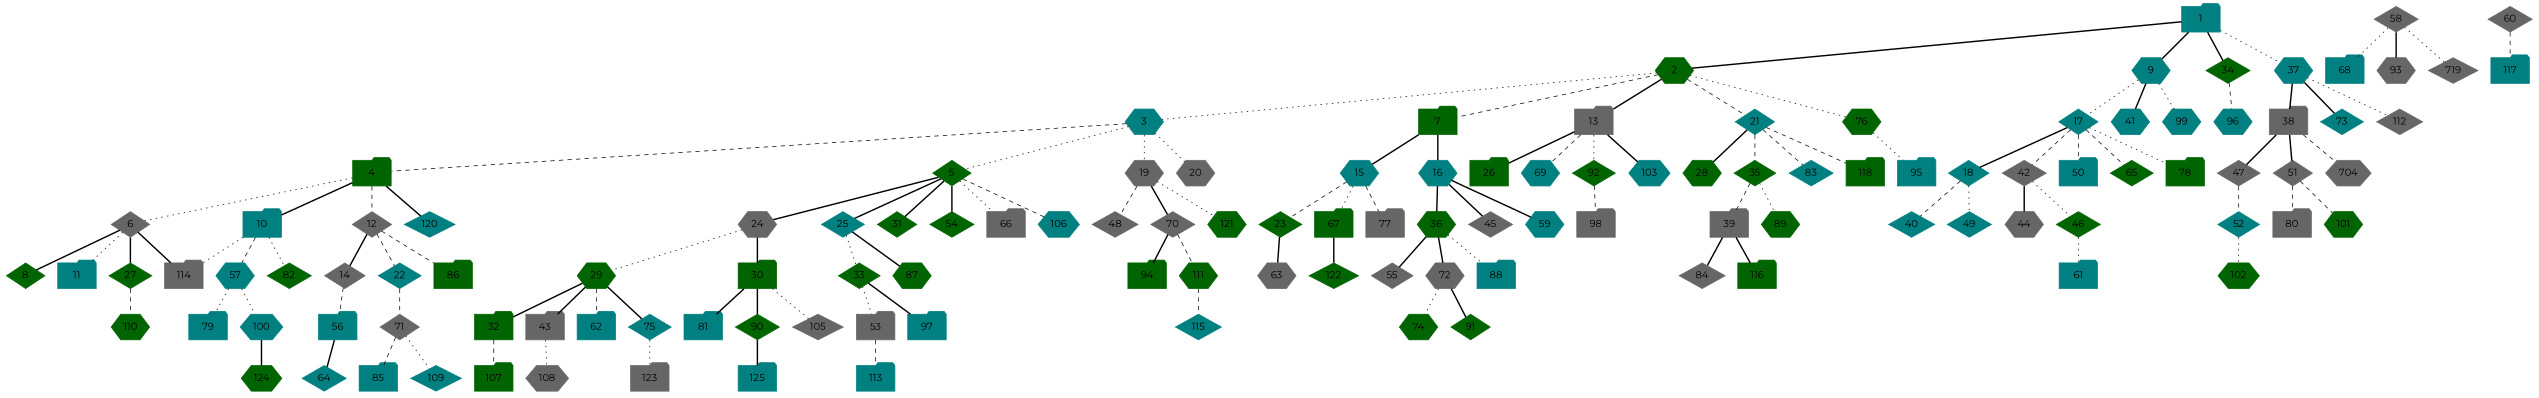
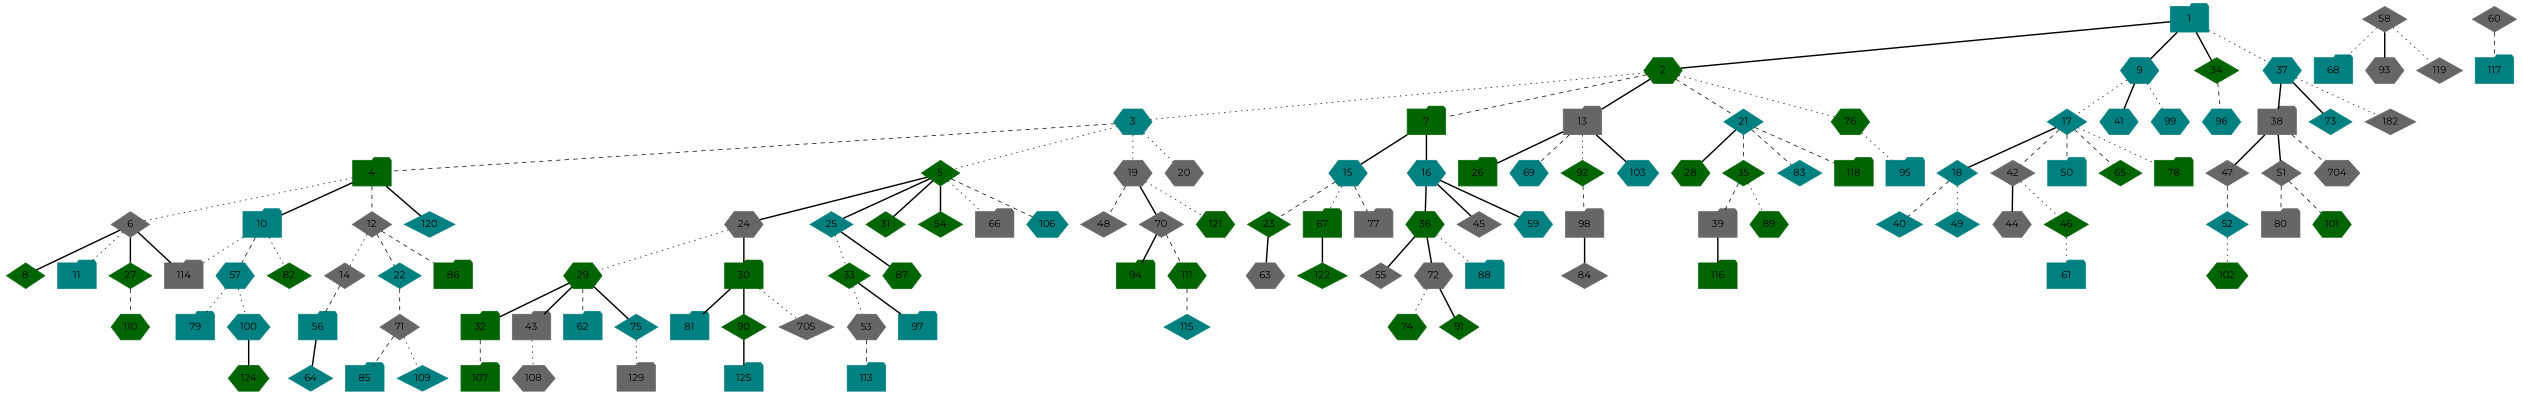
node "719": label "719" -> "119"
node "112": label "112" -> "182"
edge "12" -- "14": style bold -> dotted
edge "39" -- "84": now "98" -- "84"
node "105": label "105" -> "705"
node "53": shape folder -> hexagon
node "123": label "123" -> "129"
